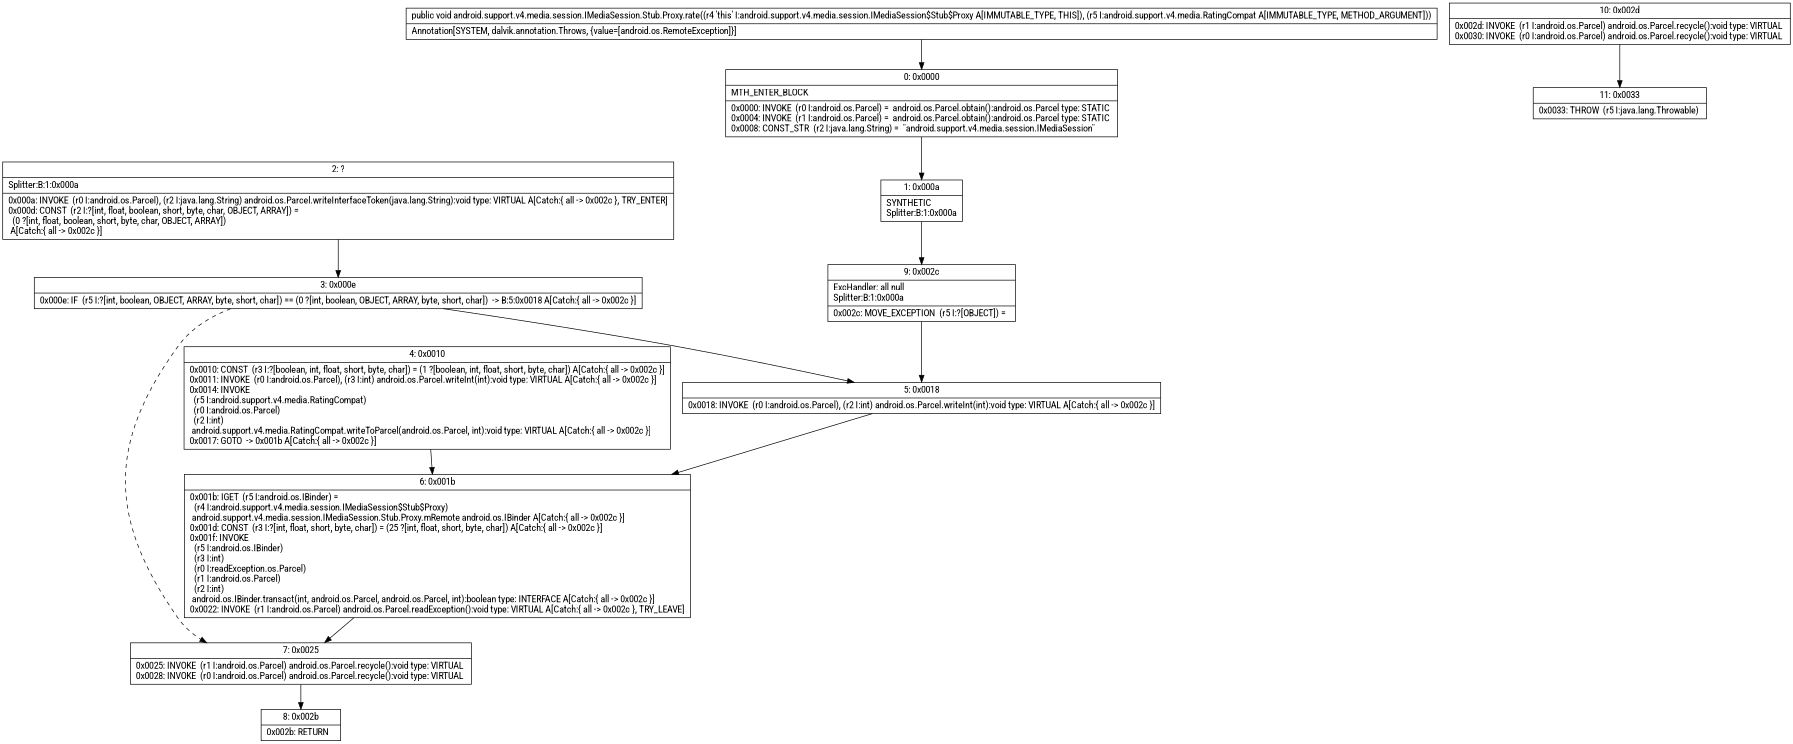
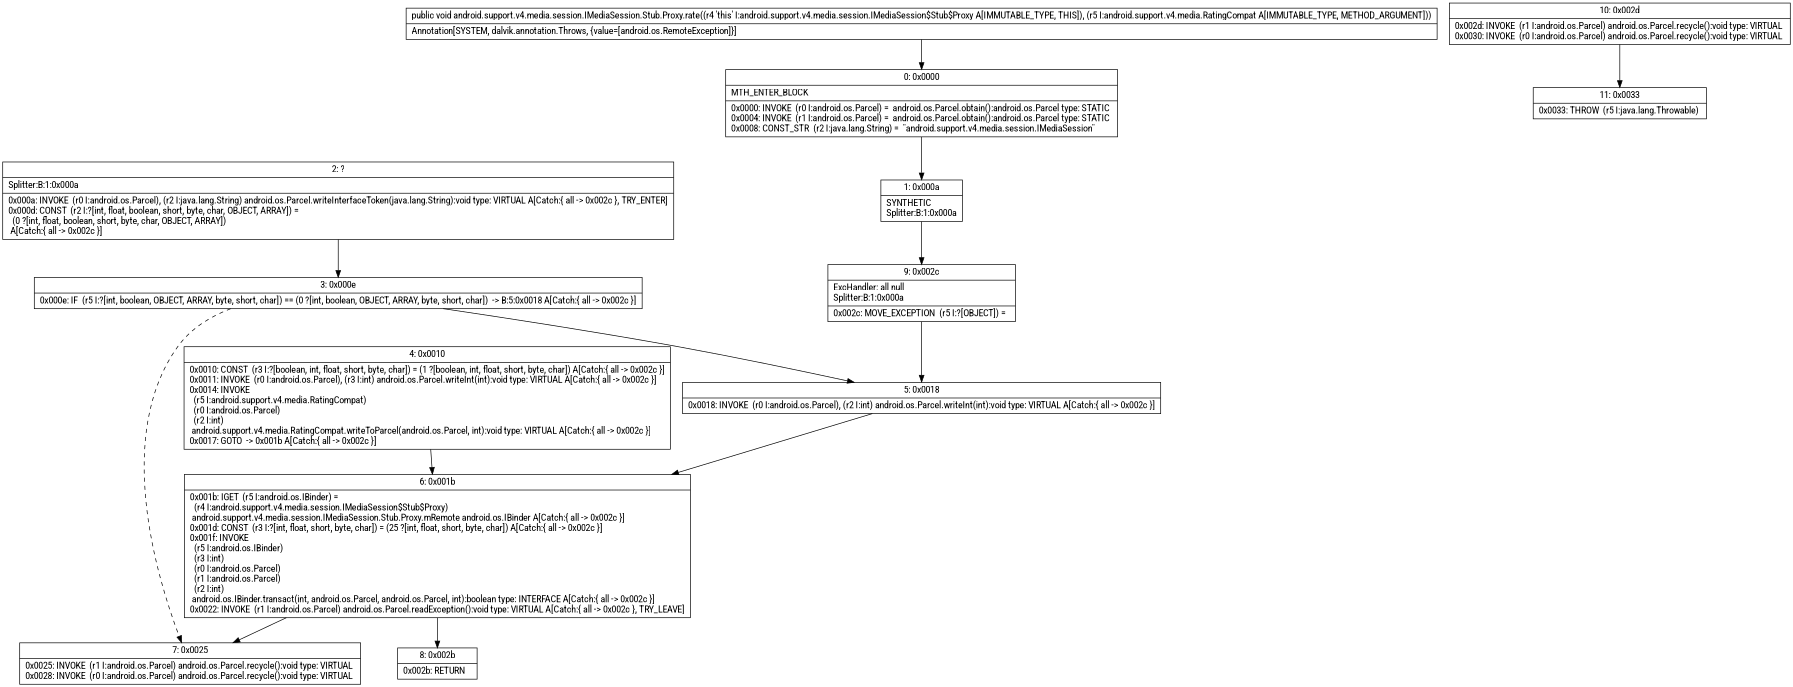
node "6: 0x001b": text "(r0 I:readException.os.Parcel)" -> "(r0 I:android.os.Parcel)"
edge "7: 0x0025" -> "8: 0x002b": now "6: 0x001b" -> "8: 0x002b"
